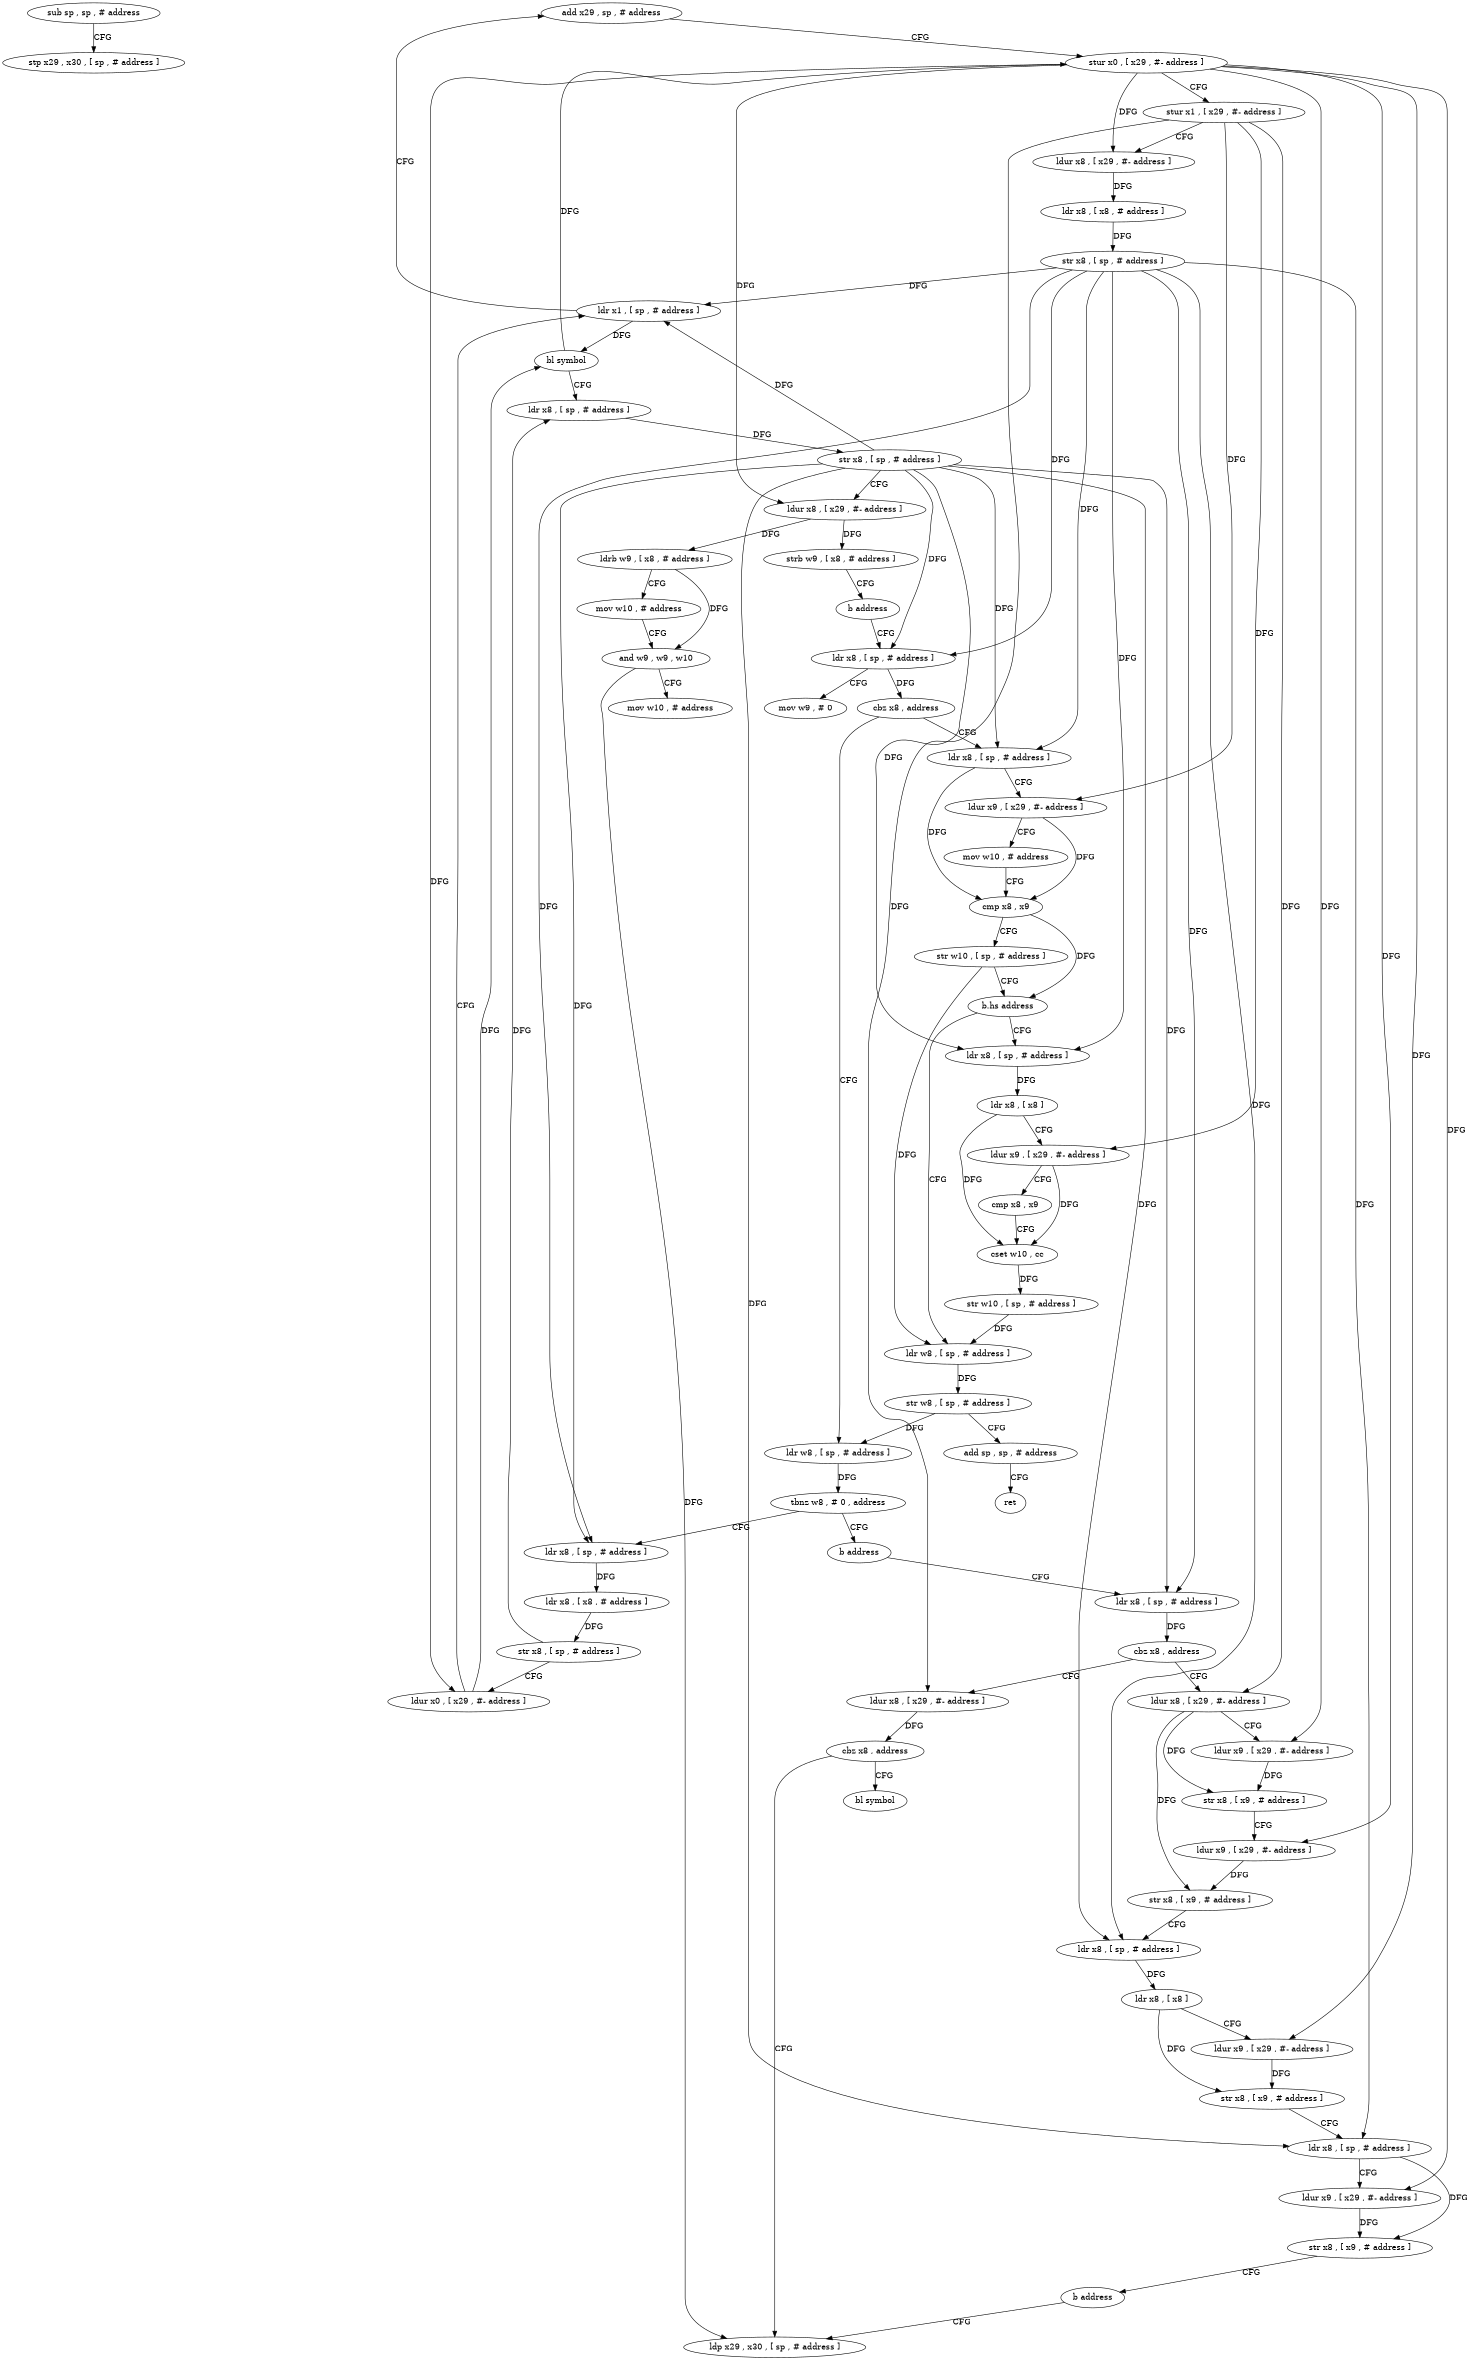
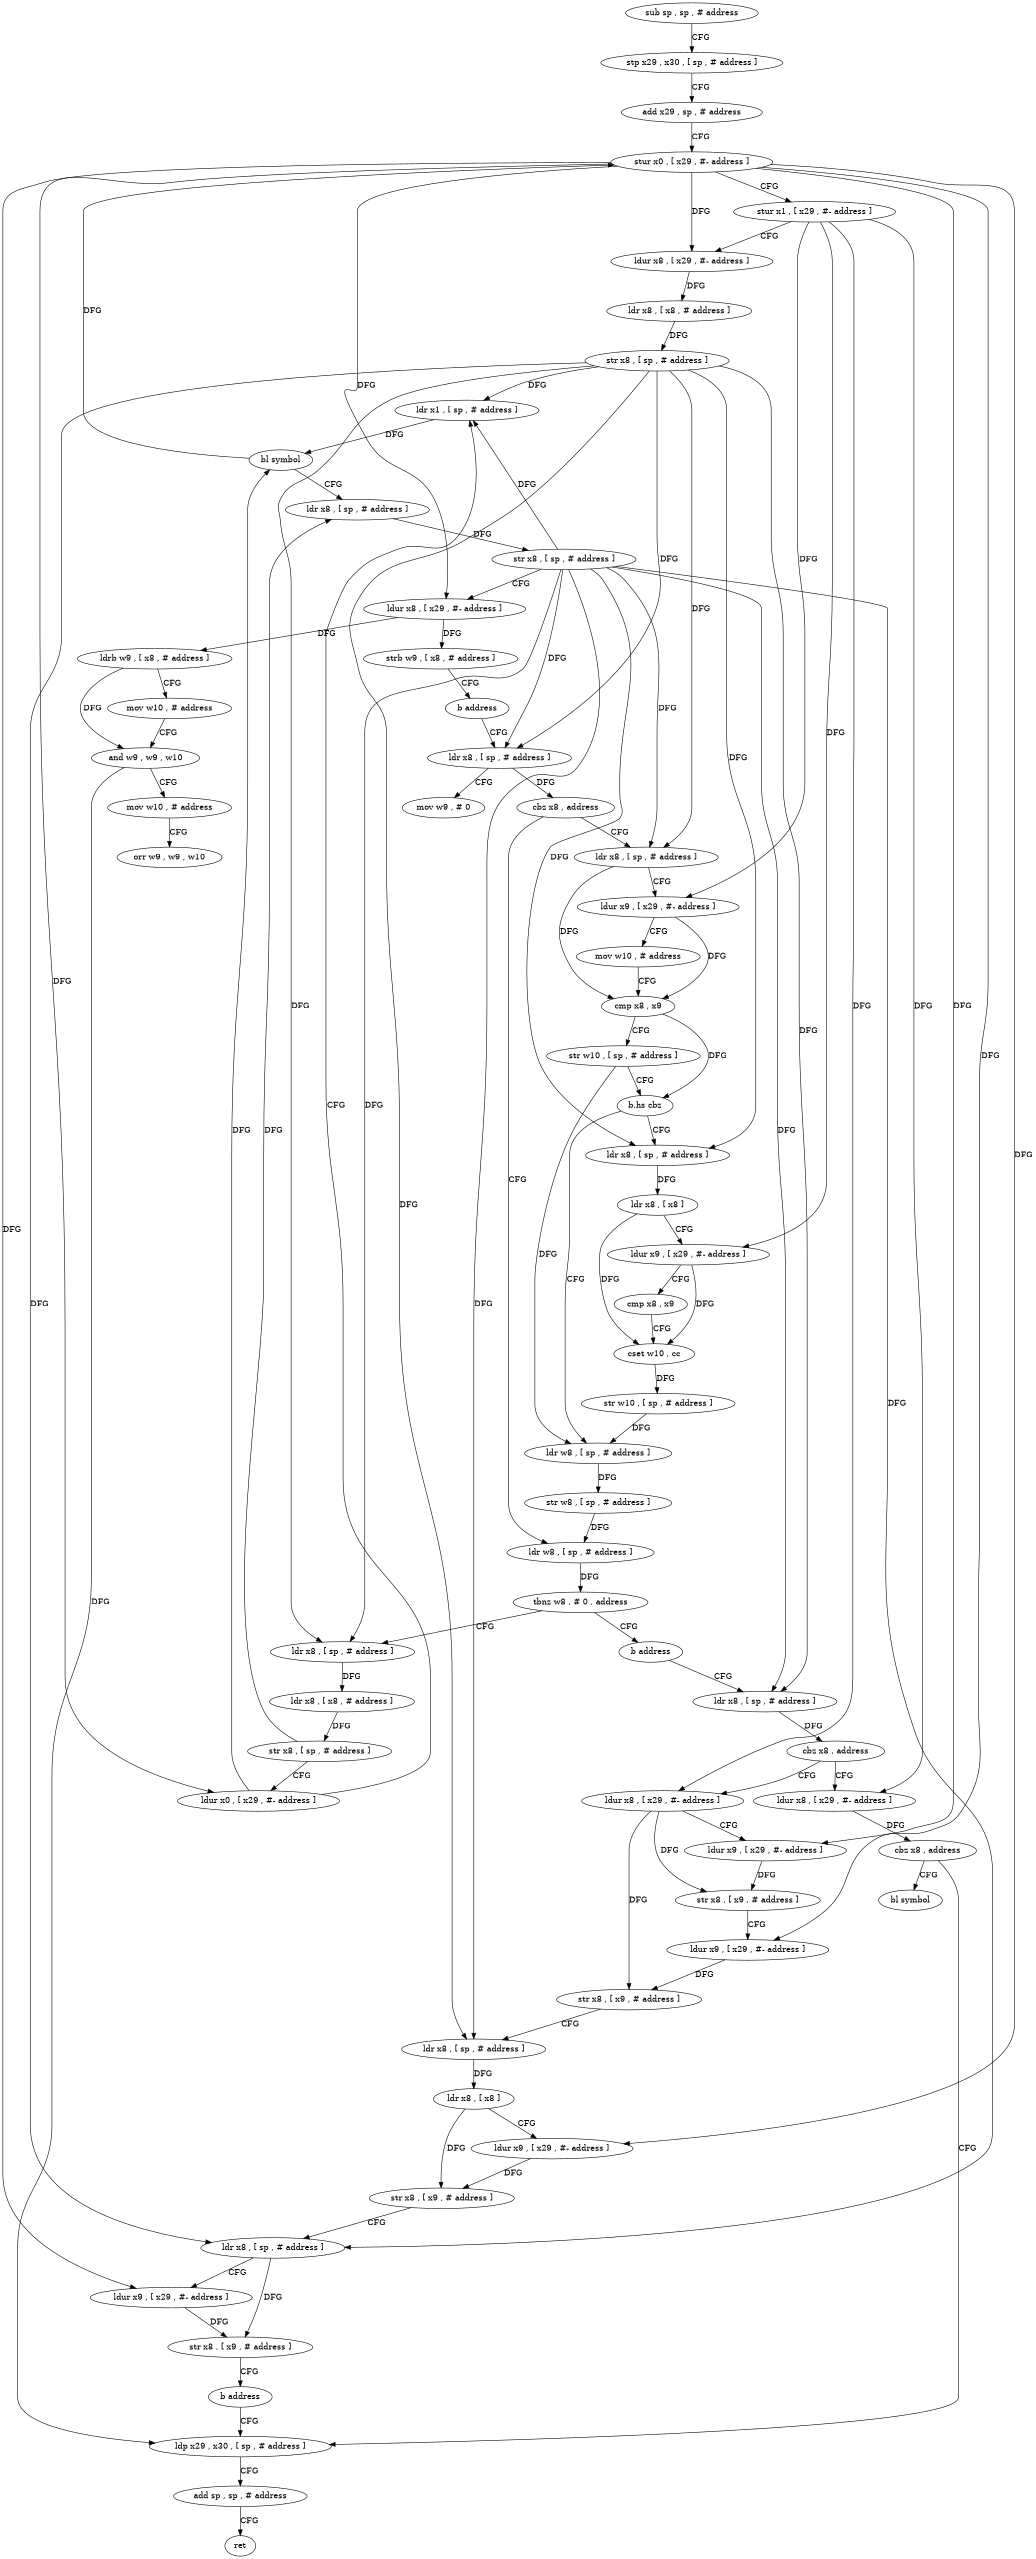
edge "ldr x1 , [ sp , # address ]" -> "add x29 , sp , # address": now "stp x29 , x30 , [ sp , # address ]" -> "add x29 , sp , # address"
node "orr w9 , w9 , w10": added
node "b.hs address": label "b.hs address" -> "b.hs cbz"
edge "str w8 , [ sp , # address ]" -> "add sp , sp , # address": now "ldp x29 , x30 , [ sp , # address ]" -> "add sp , sp , # address"
